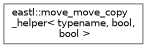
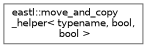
node "eastl::move_move_copy _helper< typename, bool, bool >": label "eastl::move_move_copy _helper< typename, bool, bool >" -> "eastl::move_and_copy _helper< typename, bool, bool >"
